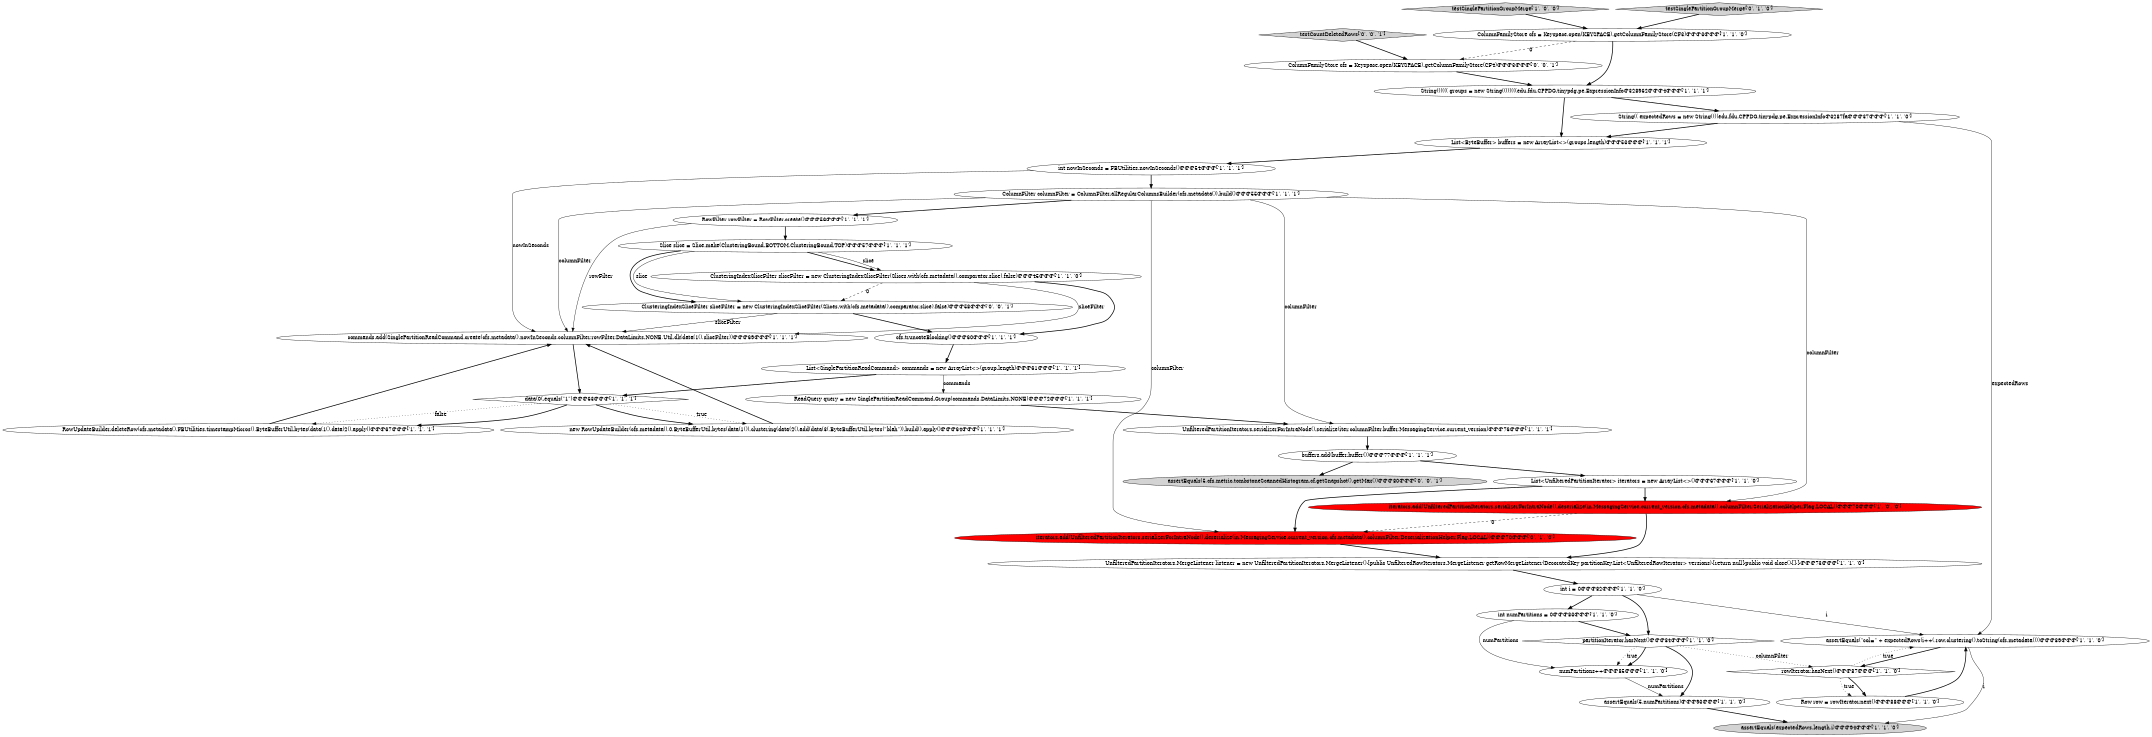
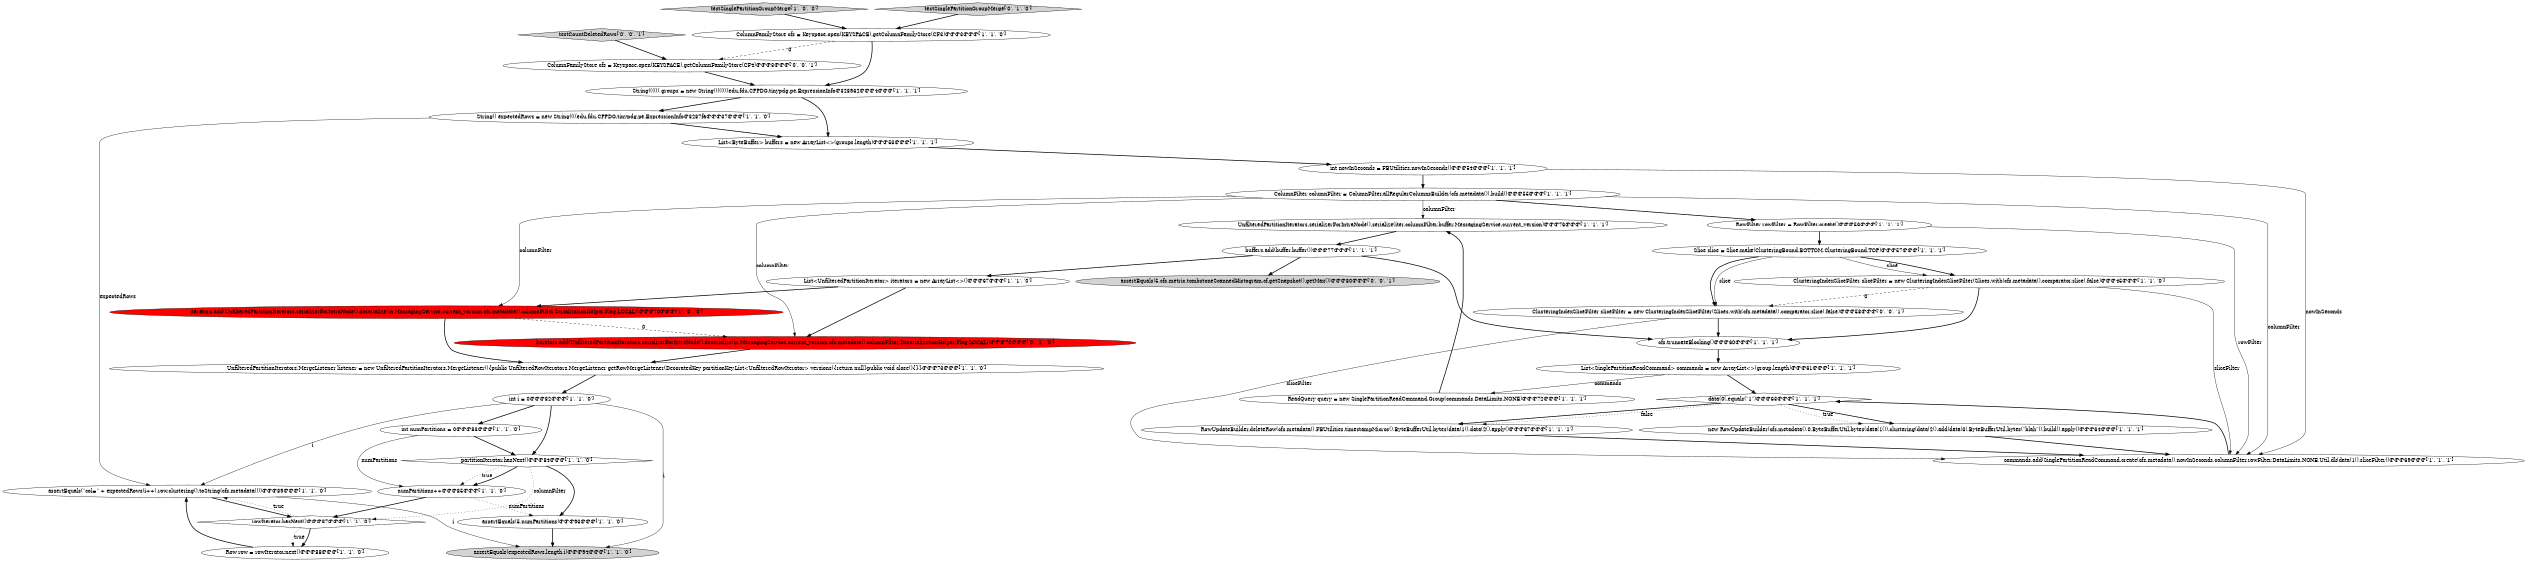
edge "buffers.add(buffer.buffer())@@@77@@@['1', '1', '1']" -> "cfs.truncateBlocking()@@@60@@@['1', '1', '1']": added
edge "int i = 0@@@82@@@['1', '1', '0']" -> "assertEquals(expectedRows.length,i)@@@94@@@['1', '1', '0']": added, label "i"
edge "numPartitions++@@@85@@@['1', '1', '0']" -> "rowIterator.hasNext()@@@87@@@['1', '1', '0']": added
edge "numPartitions++@@@85@@@['1', '1', '0']" -> "assertEquals(5,numPartitions)@@@93@@@['1', '1', '0']": style solid -> dotted
